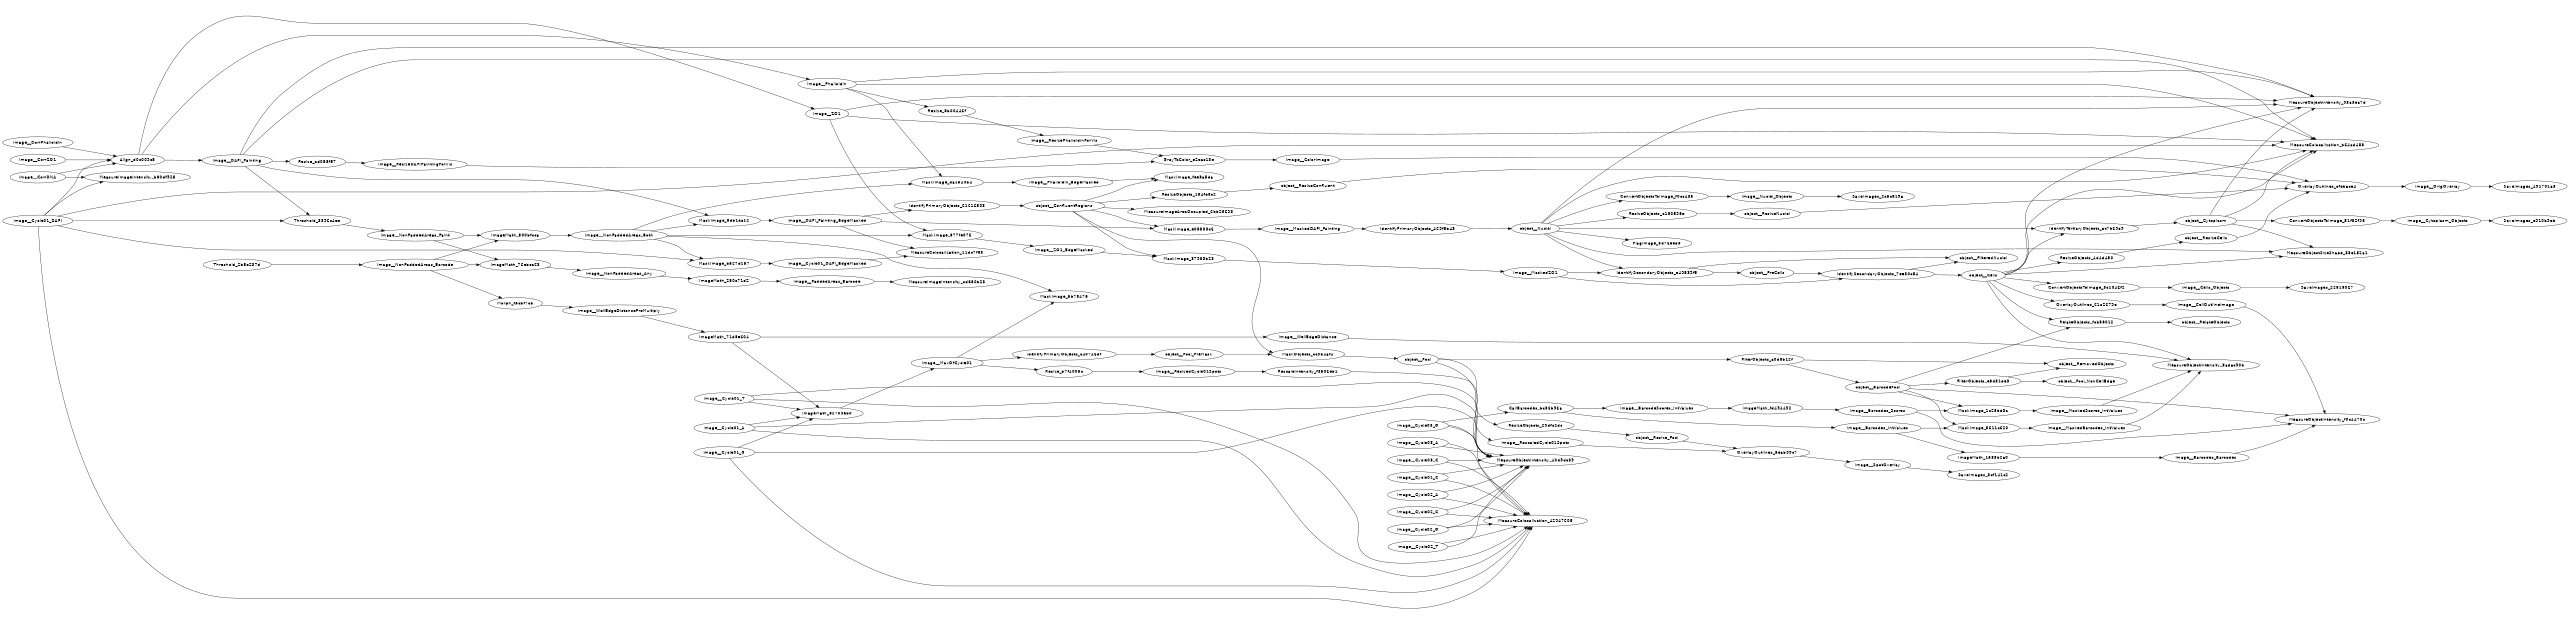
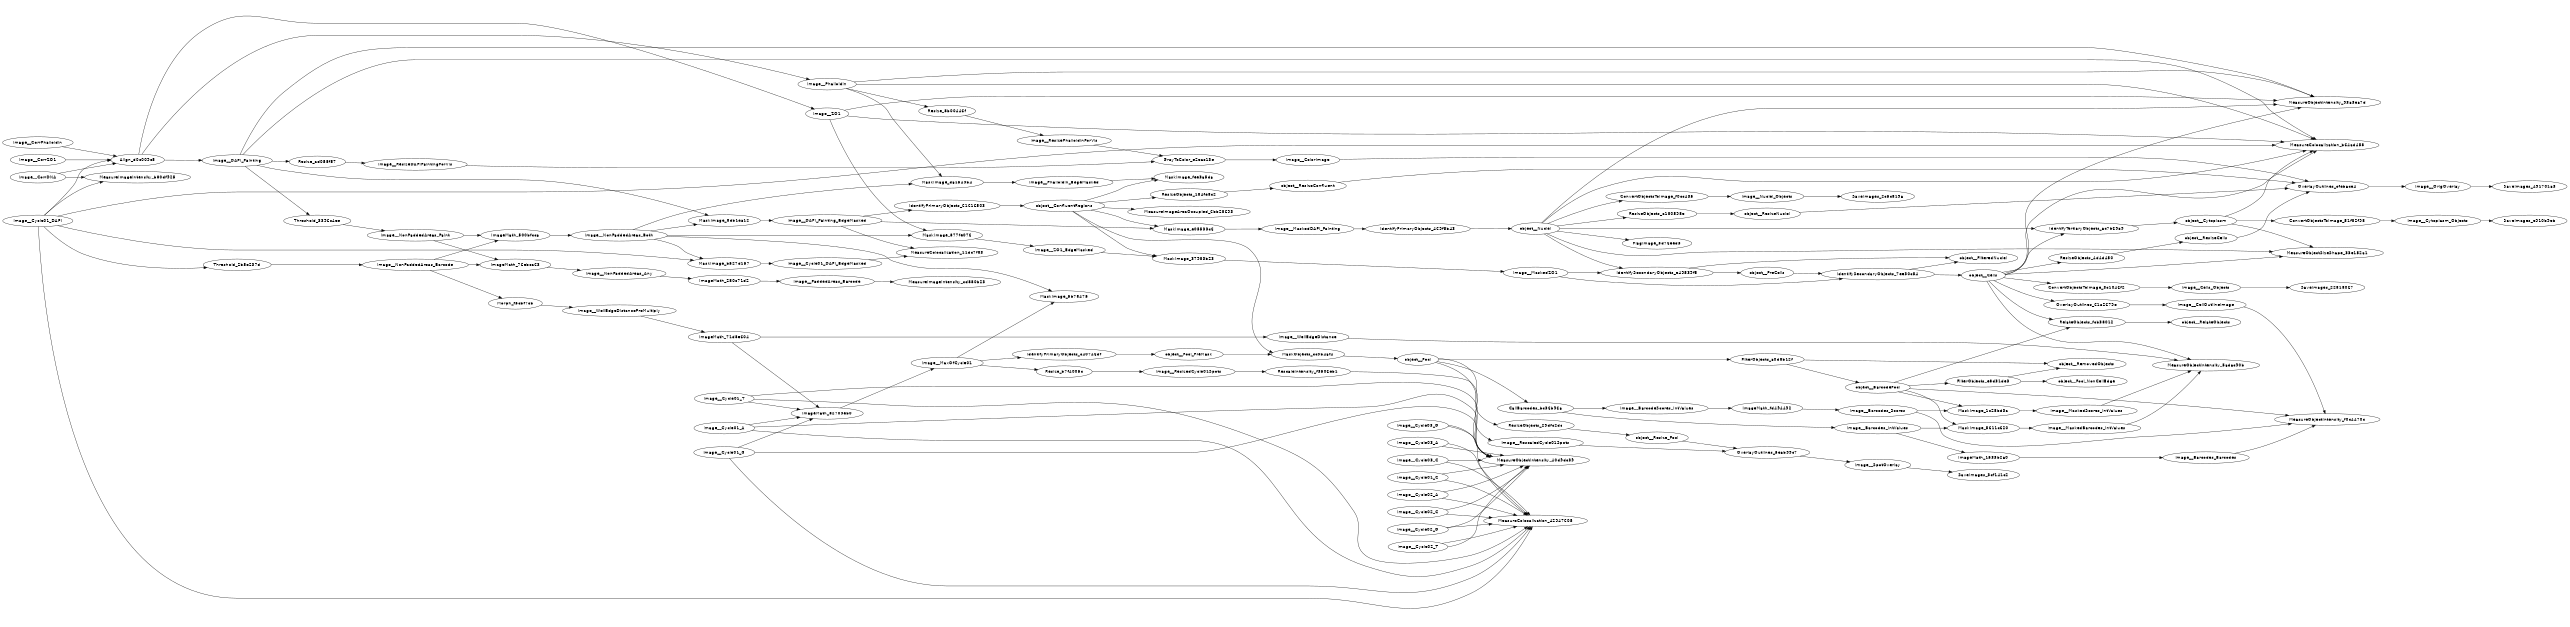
edge "object__Cytoplasm" -> "MeasureObjectIntensity_93a3ea7d": removed
edge "image__Cycle01_DAPI" -> "Threshold_3396c4ee": now "image__Cycle01_DAPI" -> "Threshold_2b5e237d"
edge "image__Cycle03_G" -> "CallBarcodes_bc36b96a": now "object__Foci" -> "CallBarcodes_bc36b96a"
